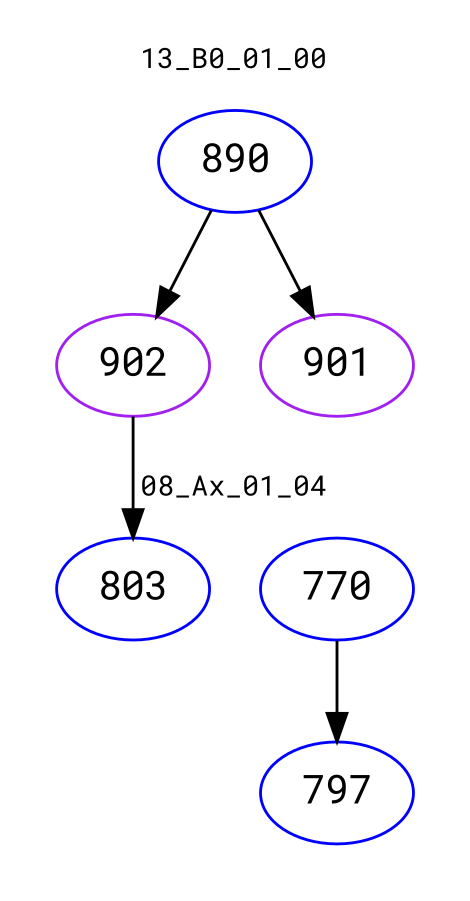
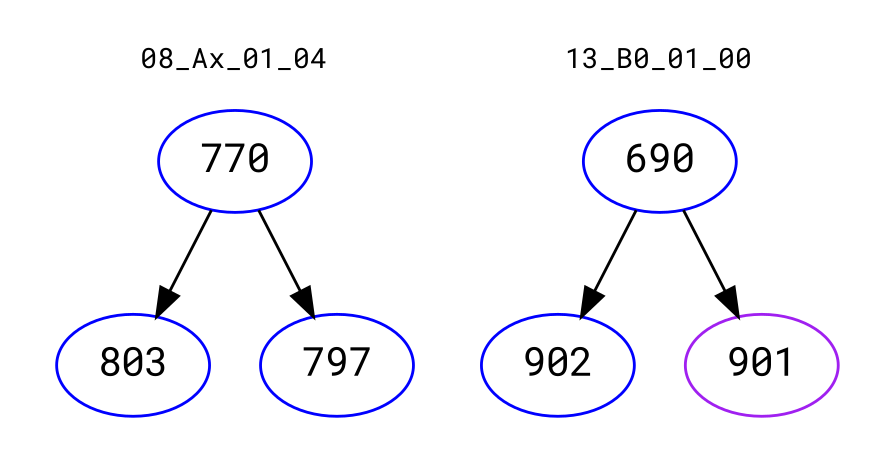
node "890": label "890" -> "690"
node "902": color purple -> blue
edge "902" -> "803": now "770" -> "803"
